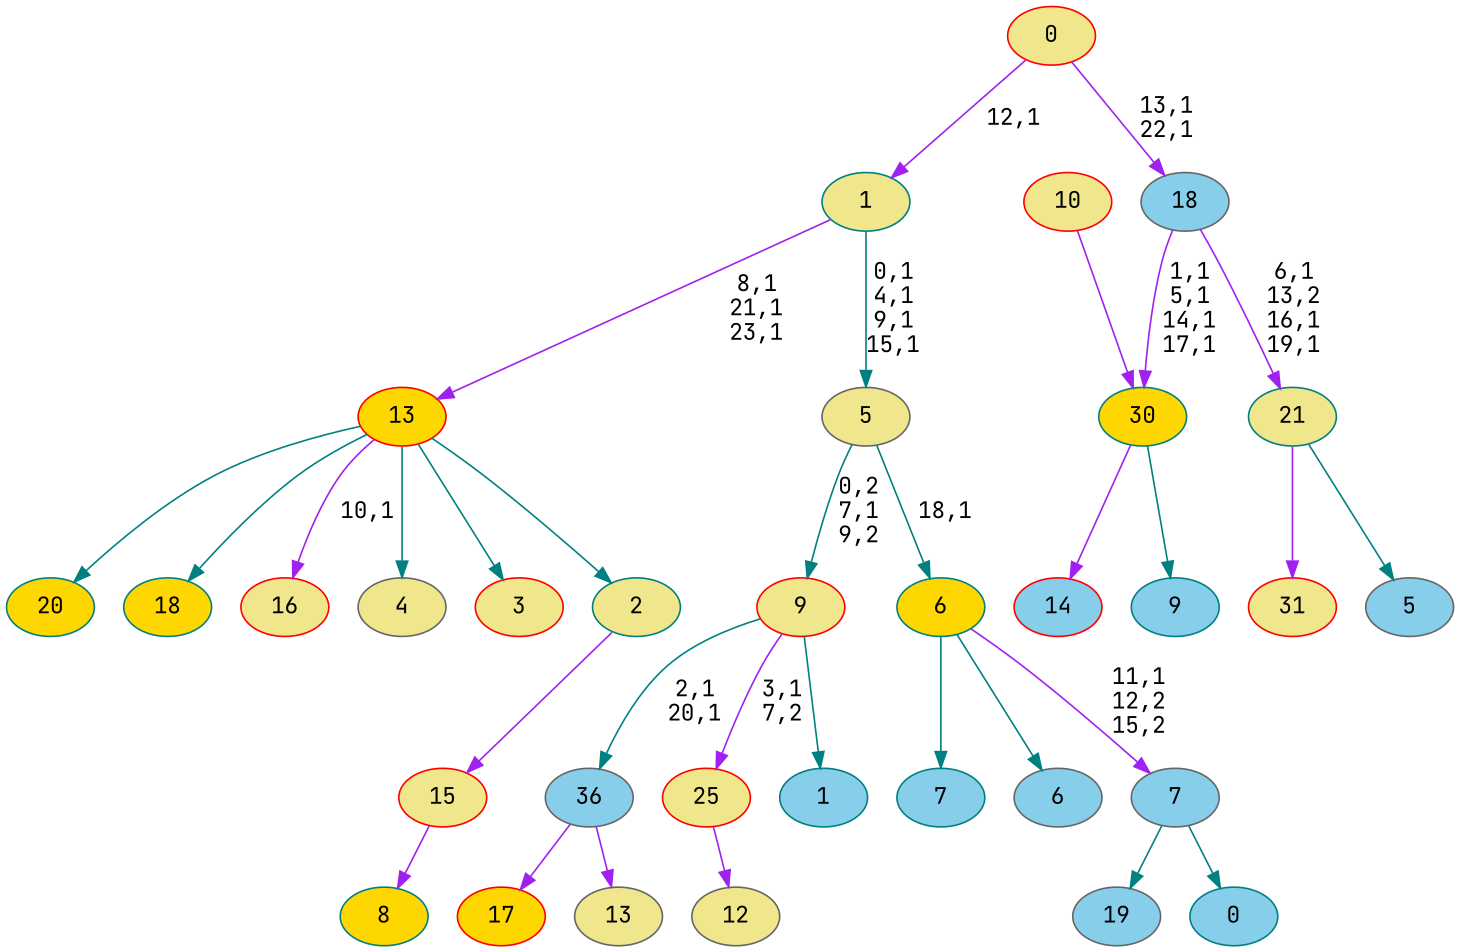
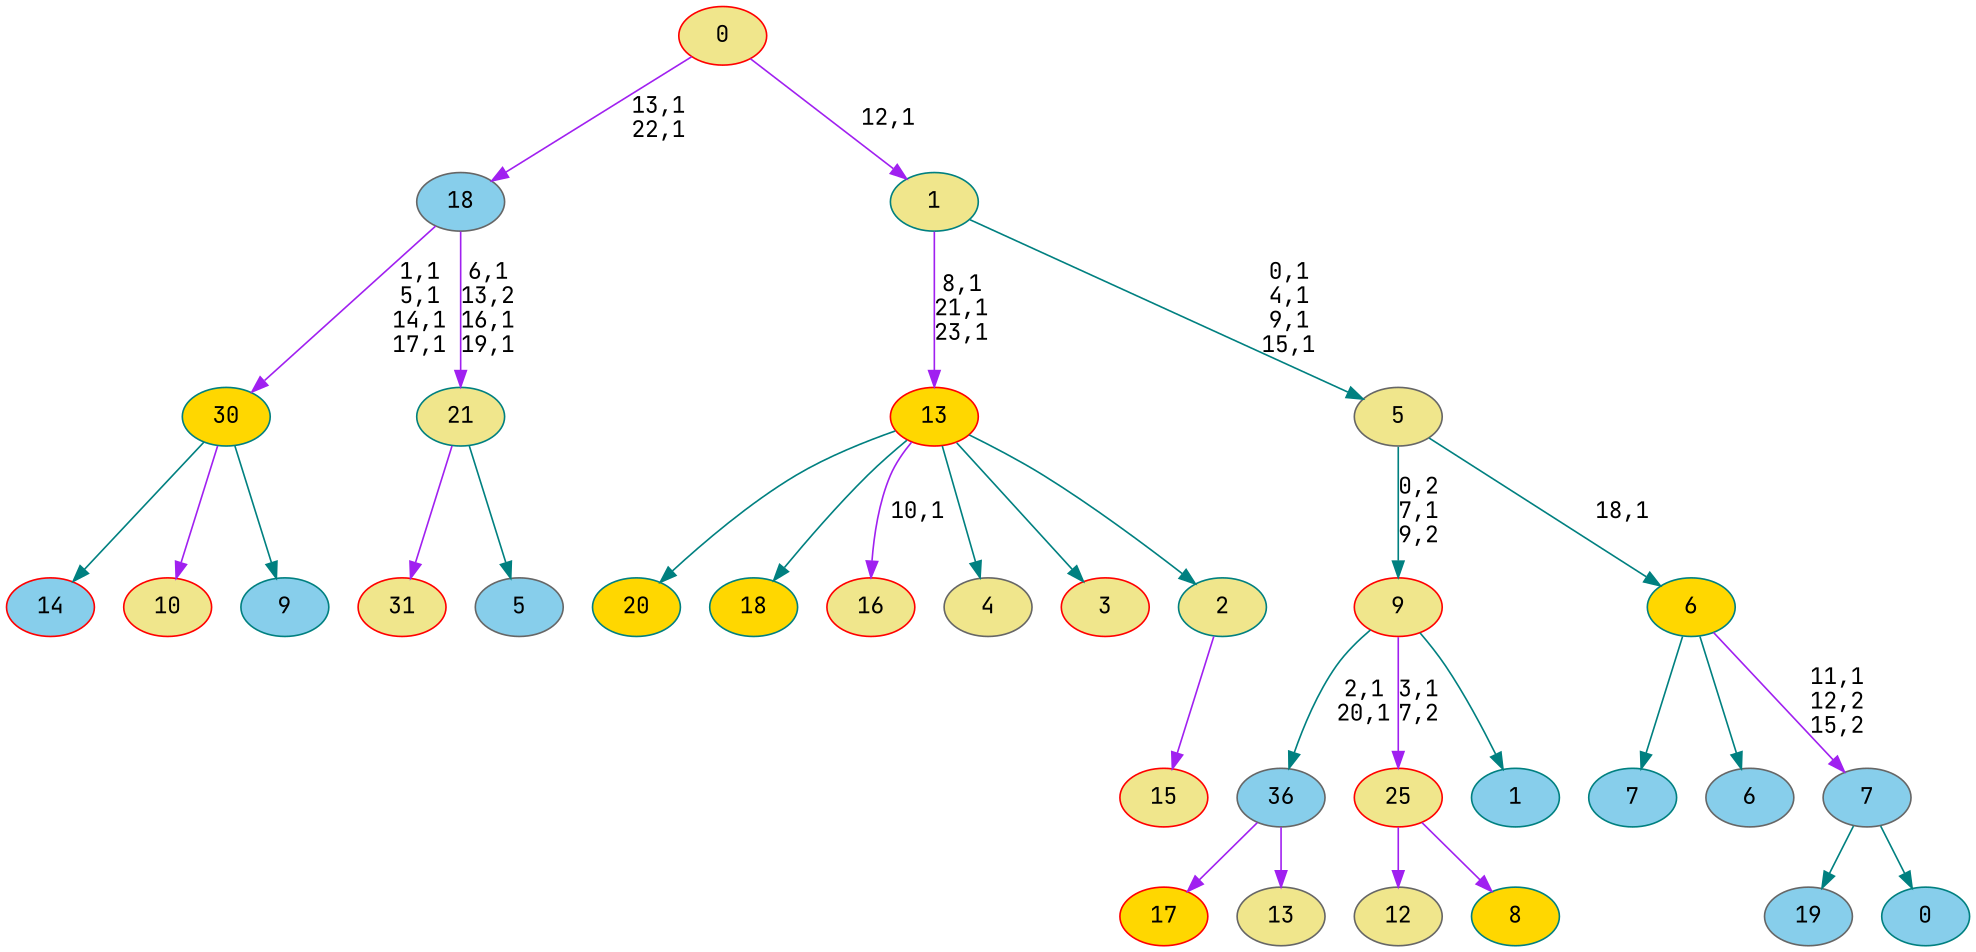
edge "10" -> "30": reversed
edge "30" -> "14": color purple -> teal
edge "15" -> "8": now "25" -> "8"
